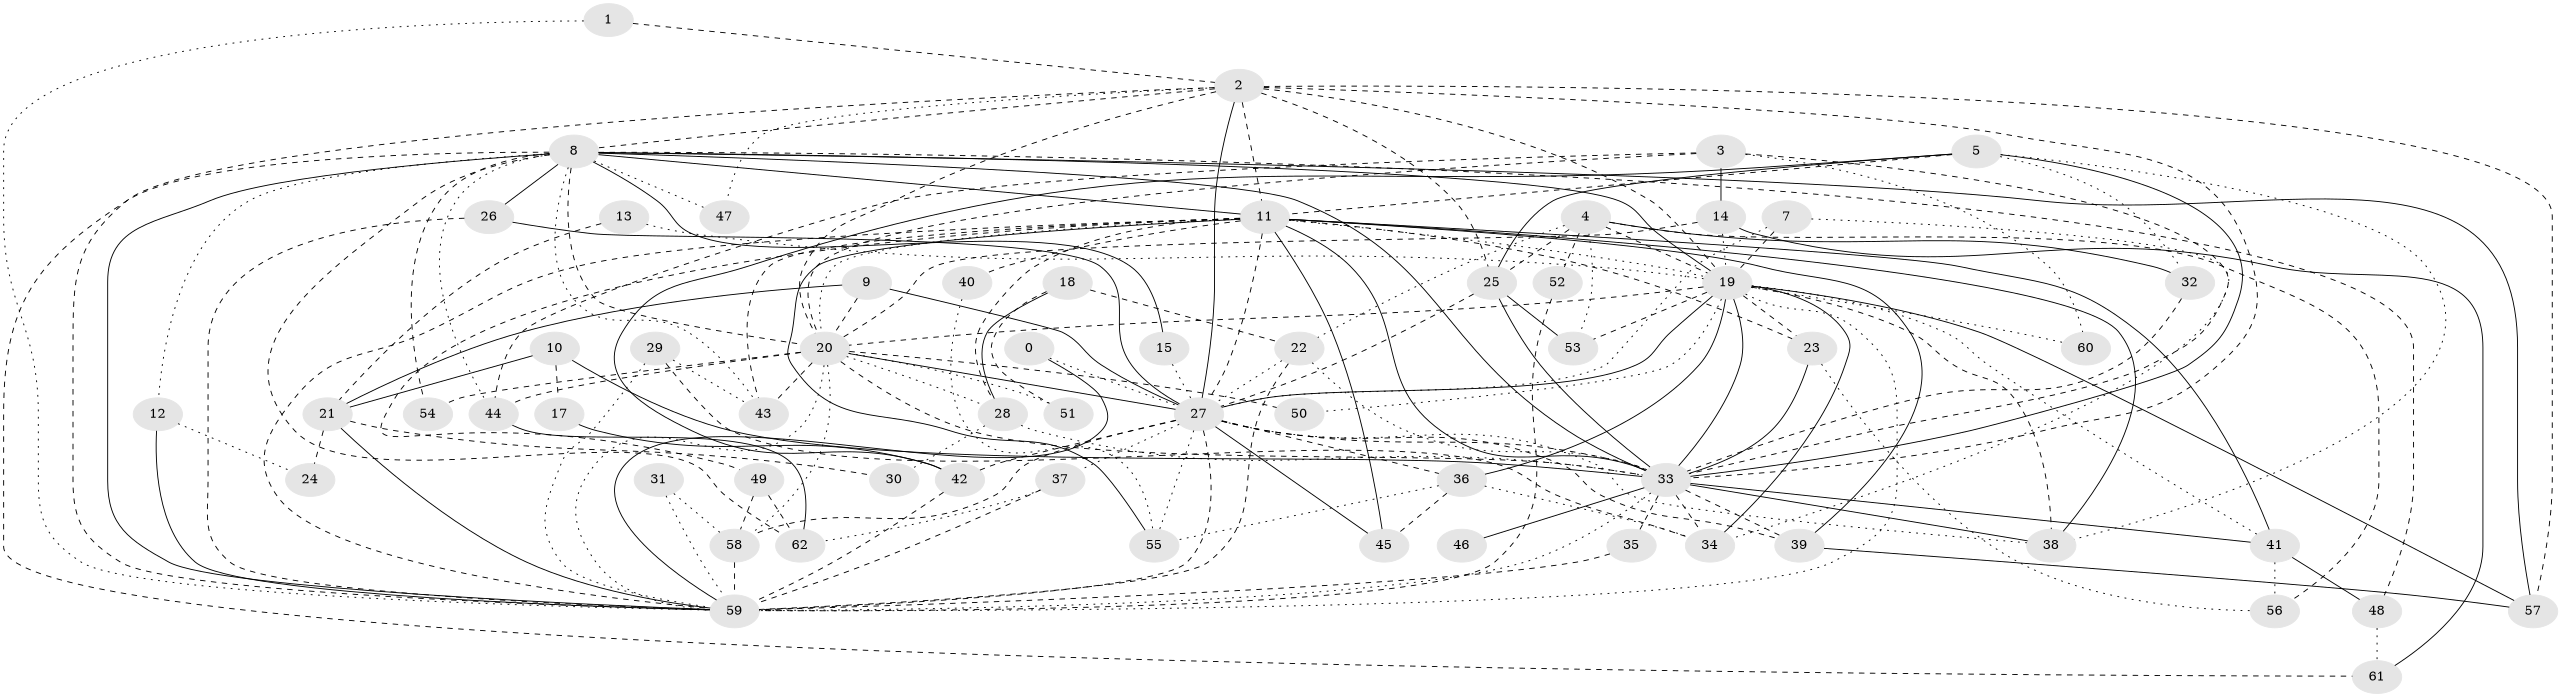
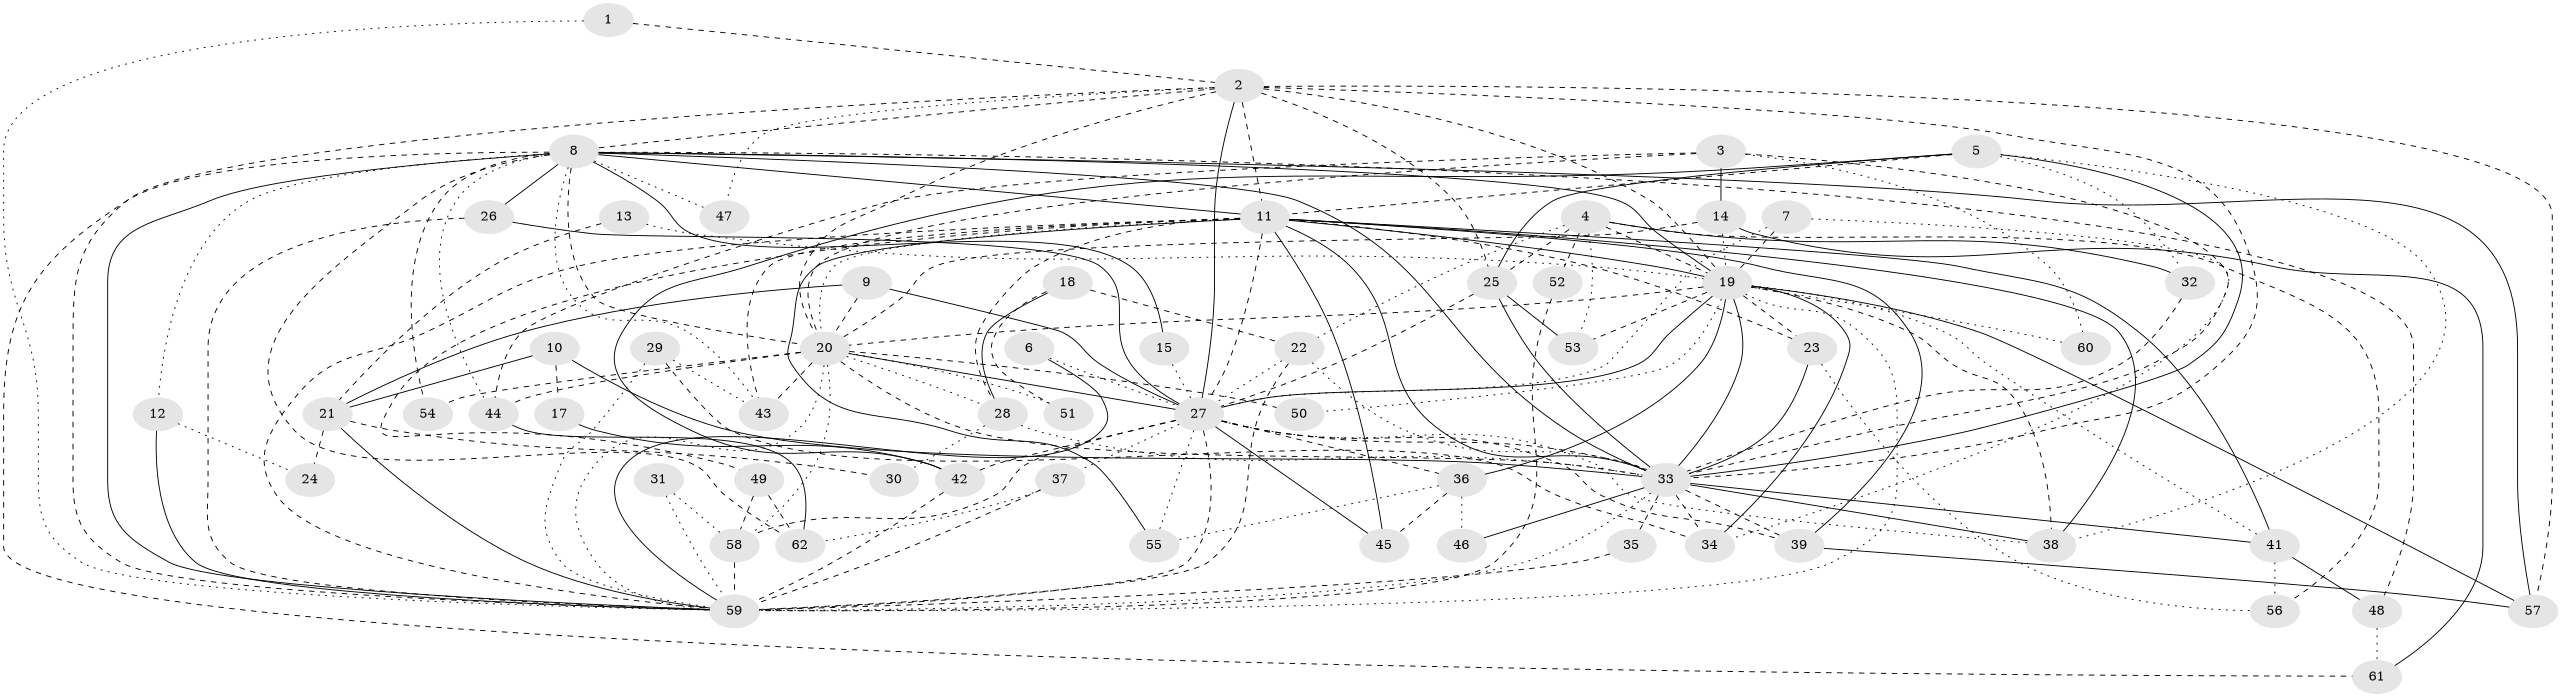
edge "11" -- "19": style dotted -> solid
node "40": removed
node "0": label "0" -> "6"
edge "36" -- "34": now "36" -- "46"
